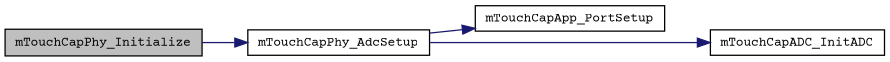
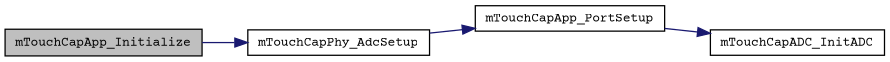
node "mTouchCapPhy_Initialize": label "mTouchCapPhy_Initialize" -> "mTouchCapApp_Initialize"
edge "mTouchCapPhy_AdcSetup" -> "mTouchCapADC_InitADC": now "mTouchCapApp_PortSetup" -> "mTouchCapADC_InitADC"
